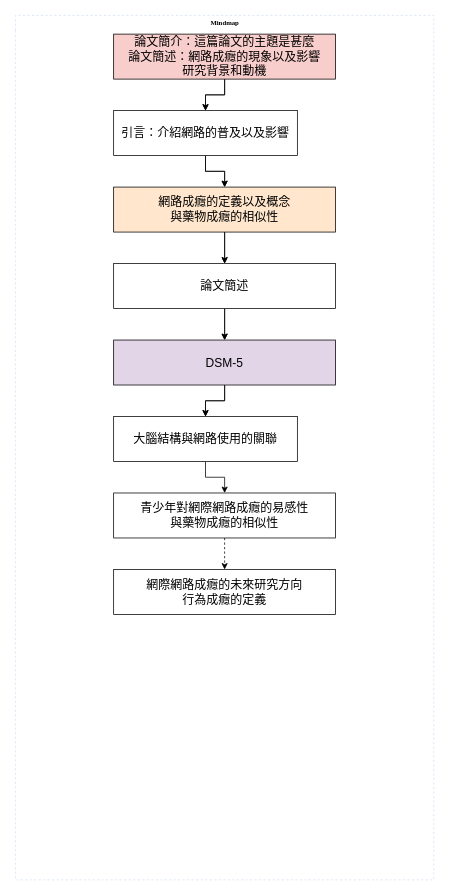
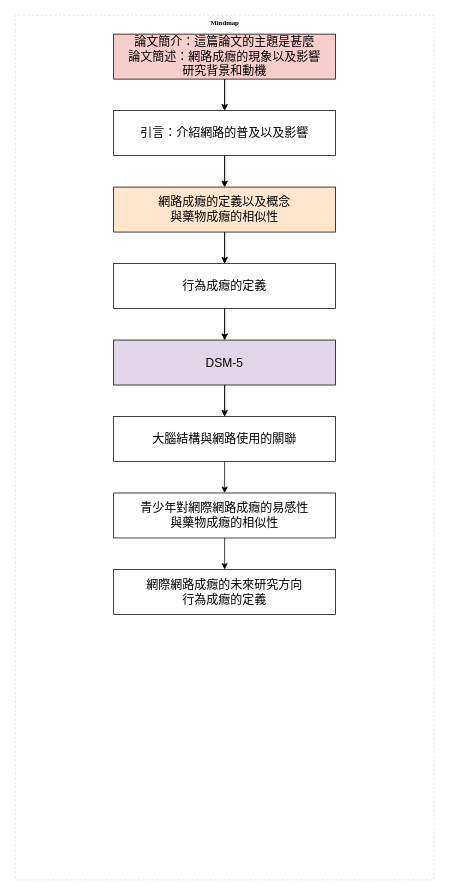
node "引言：介紹網路的普及以及影響": size 184x45 -> 222x45
node "論文簡述": label "論文簡述" -> "行為成癮的定義"
node "大腦結構與網路使用的關聯": size 184x45 -> 222x45
edge "青少年對網際網路成癮的易感性 與藥物成癮的相似性" -> "網際網路成癮的未來研究方向 行為成癮的定義": style dashed -> solid
